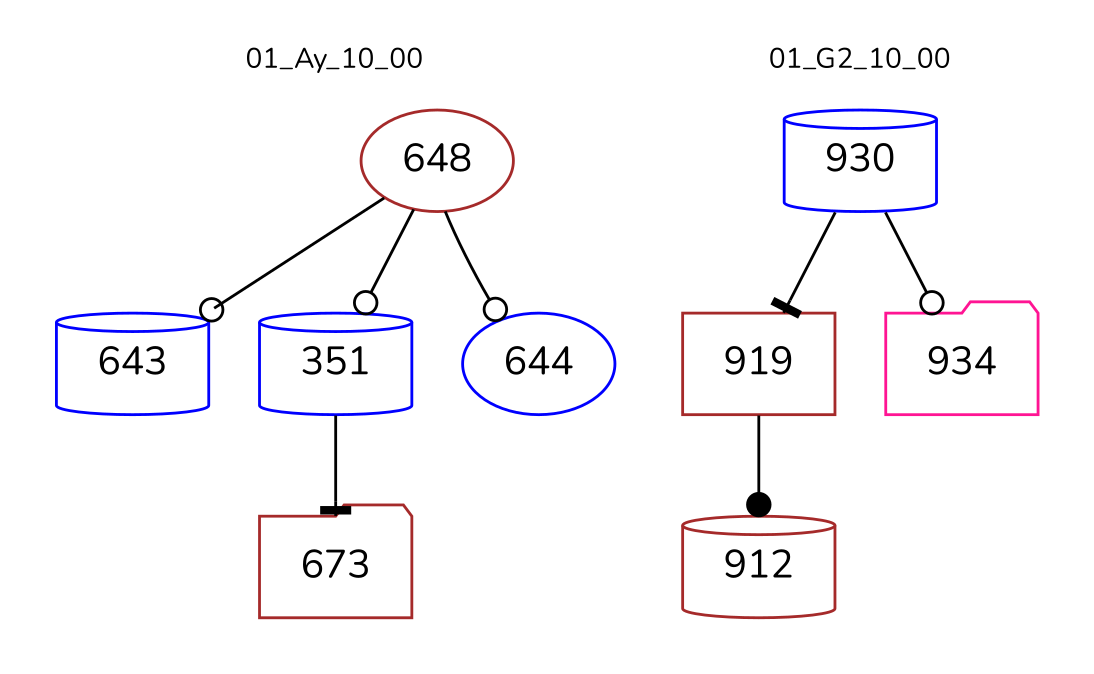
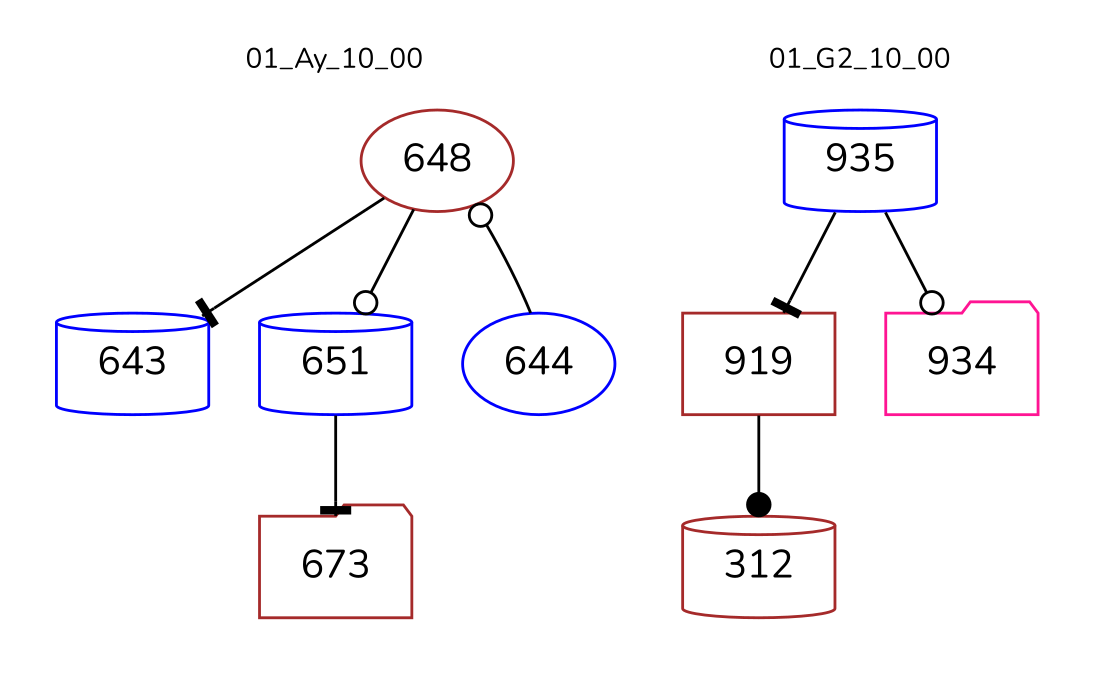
node "930": label "930" -> "935"
edge "648" -> "643": arrowhead odot -> tee
edge "648" -> "644": reversed
node "351": label "351" -> "651"
node "912": label "912" -> "312"
